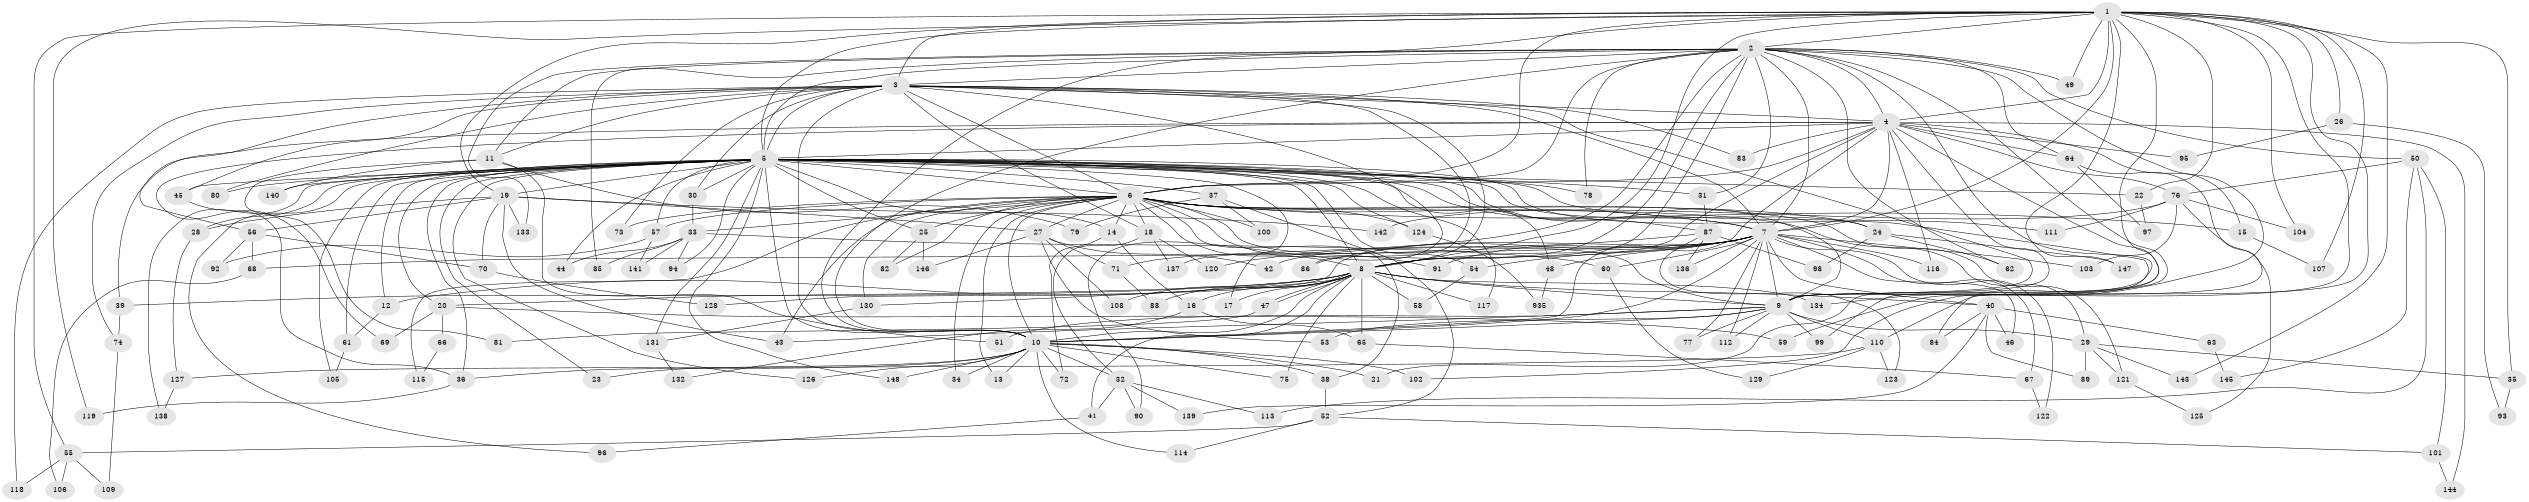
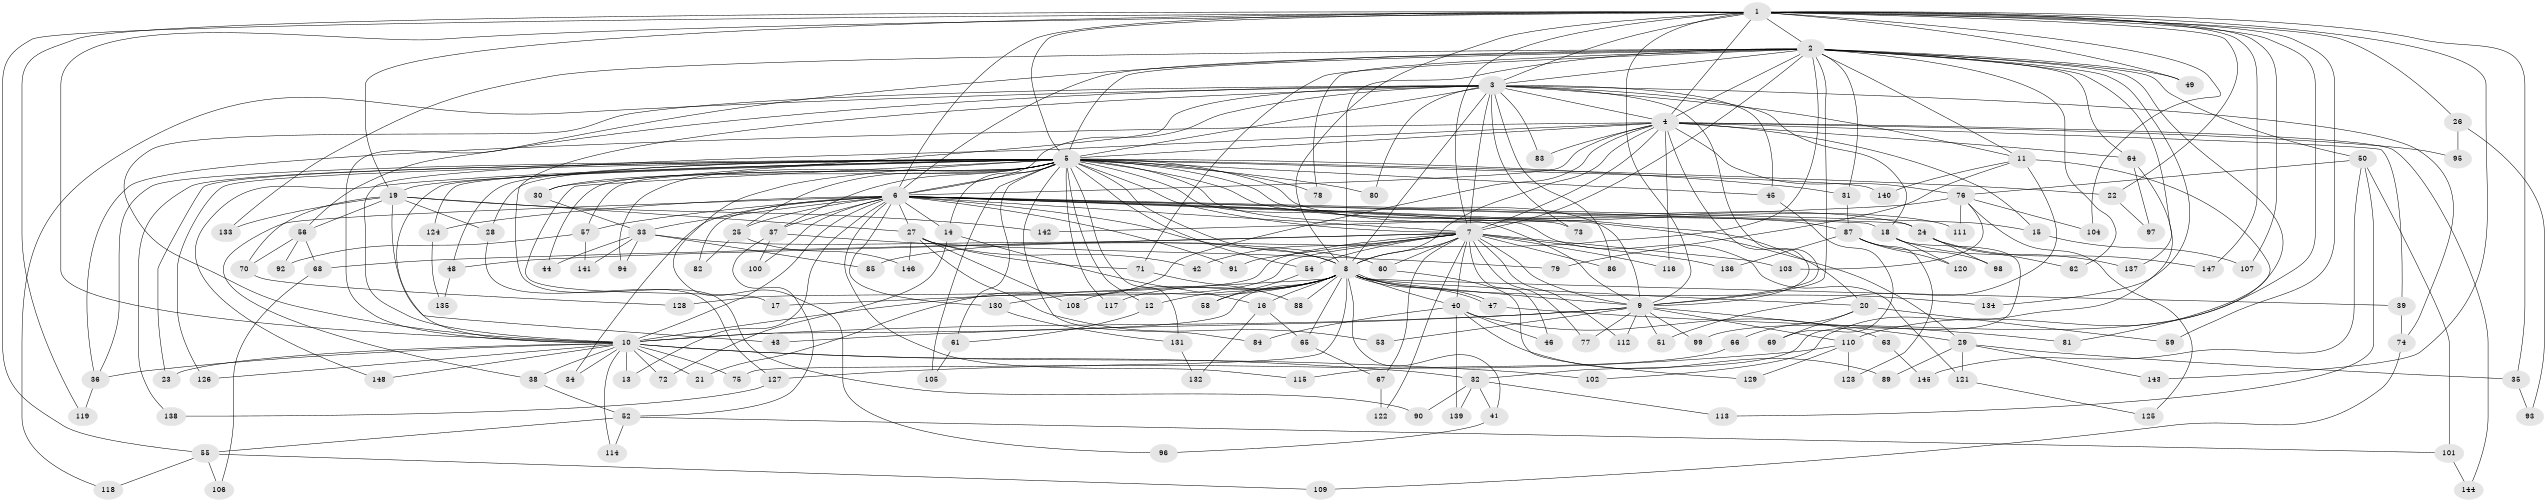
edge "6" -- "43": now "6" -- "37"
node "935": label "935" -> "135"
